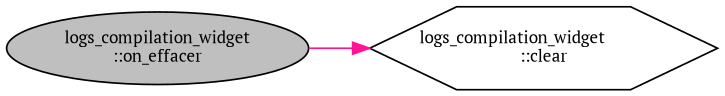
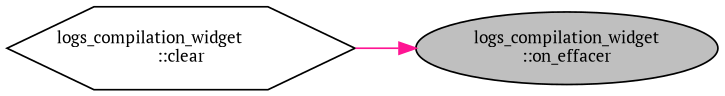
edge "logs_compilation_widget ::on_effacer" -> "logs_compilation_widget ::clear": reversed
